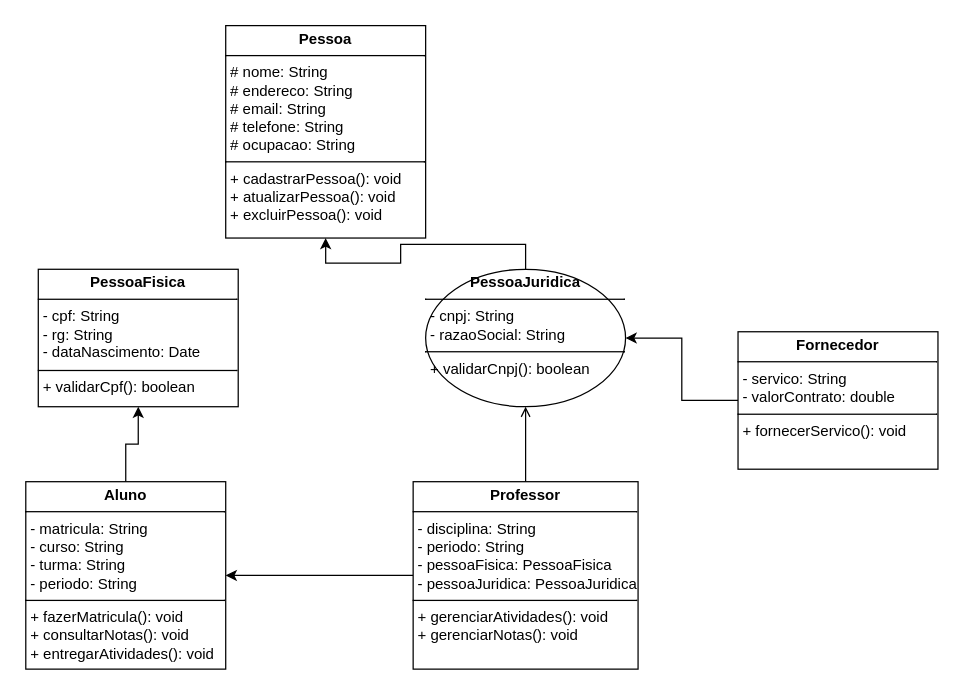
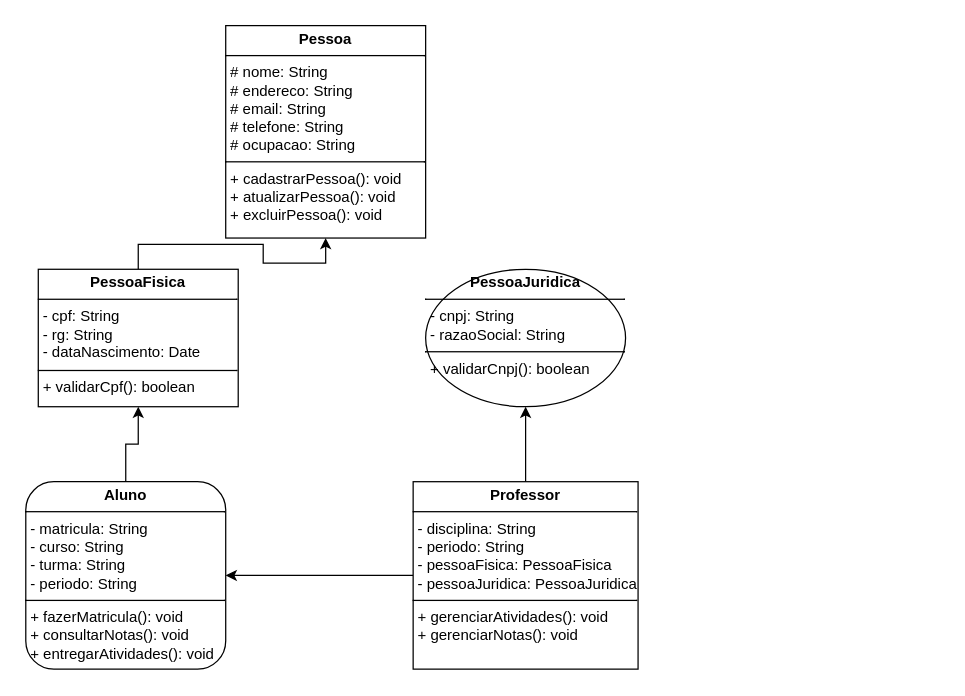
edge "PessoaFisica - cpf: String - rg: String - dataNascimento: Date + validarCpf(): boolean" -> "Pessoa # nome: String # endereco: String # email: String # telefone: String # ocupacao: String + cadastrarPessoa(): void + atualizarPessoa(): void + excluirPessoa(): void": added
edge "PessoaJuridica - cnpj: String - razaoSocial: String + validarCnpj(): boolean" -> "Pessoa # nome: String # endereco: String # email: String # telefone: String # ocupacao: String + cadastrarPessoa(): void + atualizarPessoa(): void + excluirPessoa(): void": removed
edge "Fornecedor - servico: String - valorContrato: double + fornecerServico(): void" -> "PessoaJuridica - cnpj: String - razaoSocial: String + validarCnpj(): boolean": removed
node "Fornecedor - servico: String - valorContrato: double + fornecerServico(): void": removed
edge "Professor - disciplina: String - periodo: String - pessoaFisica: PessoaFisica - pessoaJuridica: PessoaJuridica + gerenciarAtividades(): void + gerenciarNotas(): void" -> "PessoaJuridica - cnpj: String - razaoSocial: String + validarCnpj(): boolean": arrowhead open -> classic
node "Aluno - matricula: String - curso: String - turma: String - periodo: String + fazerMatricula(): void + consultarNotas(): void + entregarAtividades(): void": shape rectangle -> rounded rectangle
